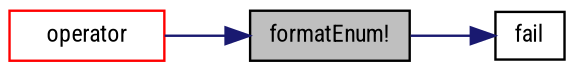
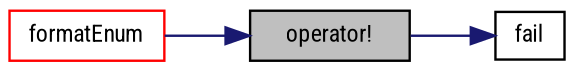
node "operator": label "operator" -> "formatEnum"
node "formatEnum!": label "formatEnum!" -> "operator!"
